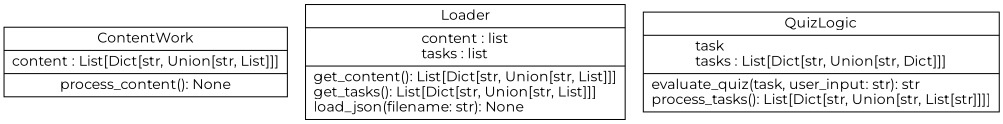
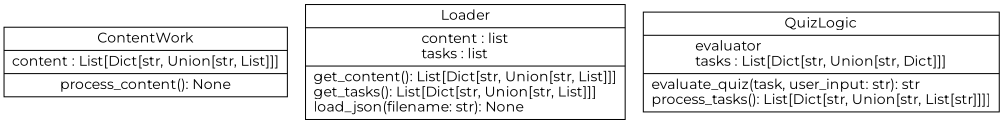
node "QuizLogic": text "task" -> "evaluator"
